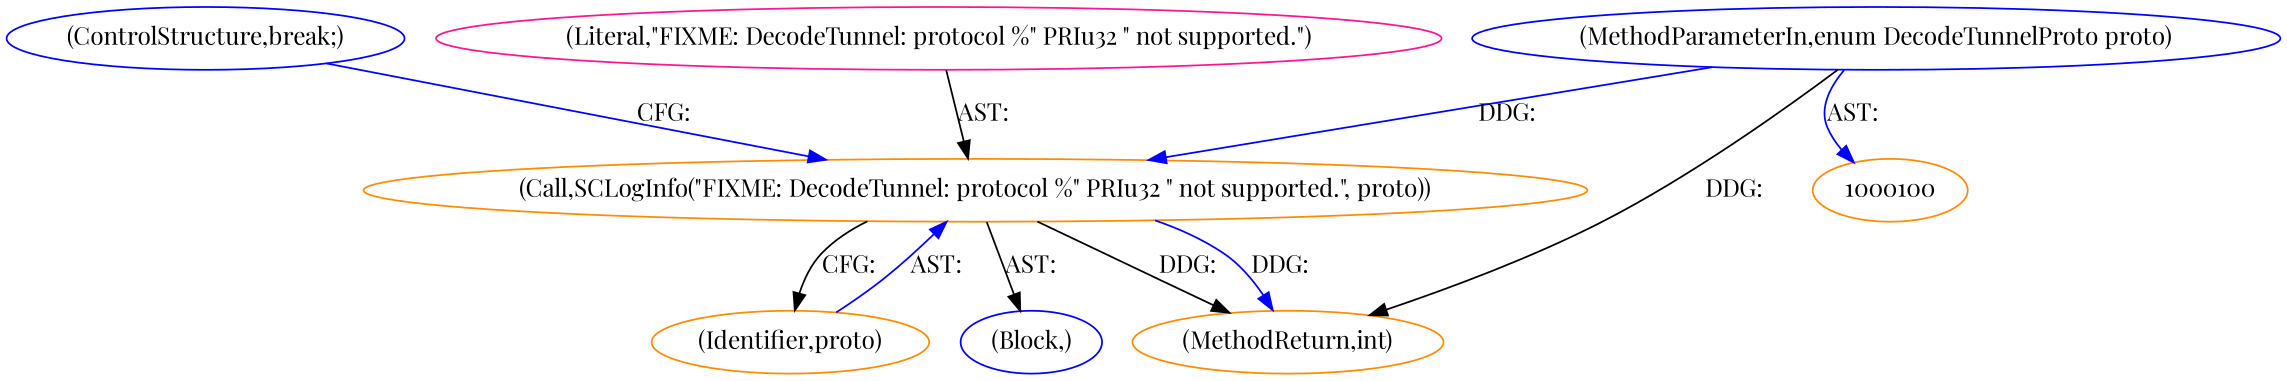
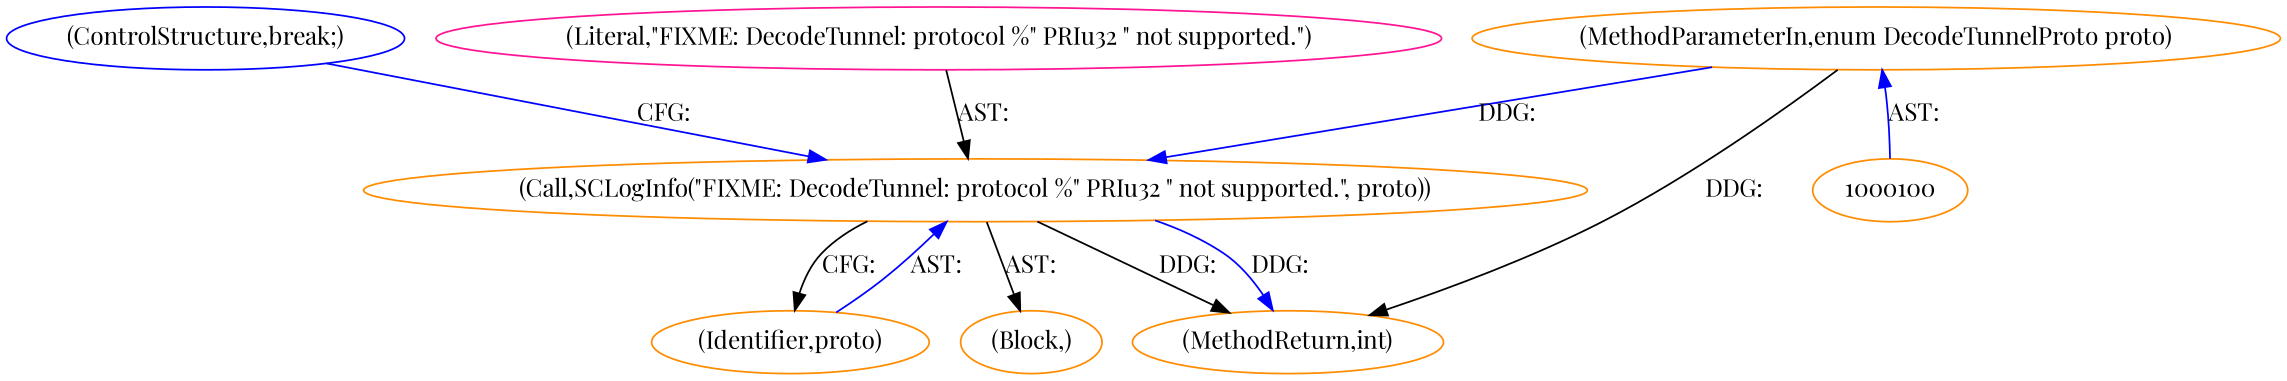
node "(MethodParameterIn,enum DecodeTunnelProto proto)": color blue -> darkorange
edge "(MethodParameterIn,enum DecodeTunnelProto proto)" -> "1000100": reversed
node "(Block,)": color blue -> darkorange
